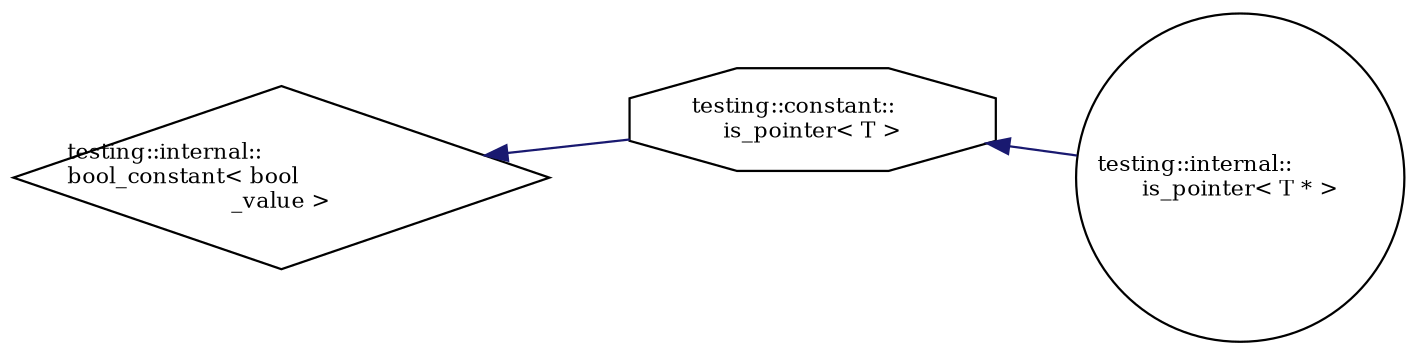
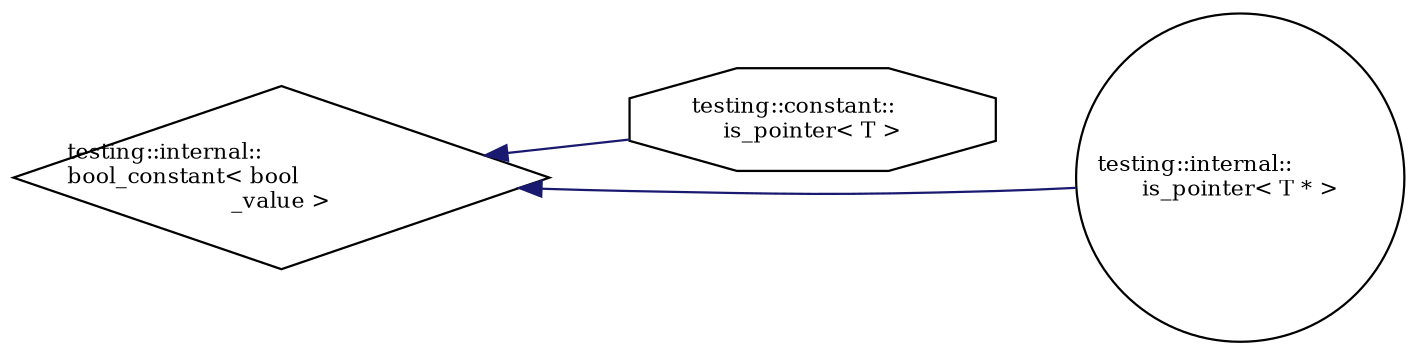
edge "testing::internal:: is_pointer< T * >" -> "testing::constant:: is_pointer< T >": now "testing::internal:: is_pointer< T * >" -> "testing::internal:: bool_constant< bool _value >"
